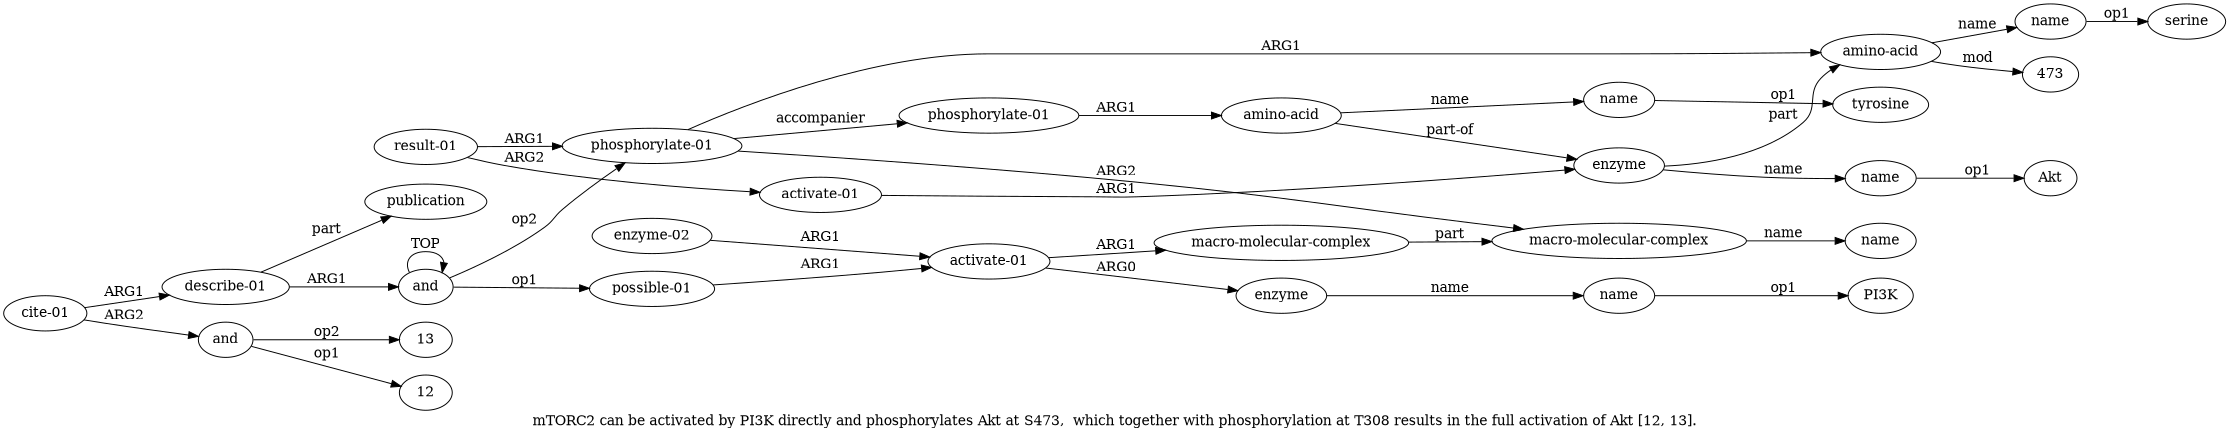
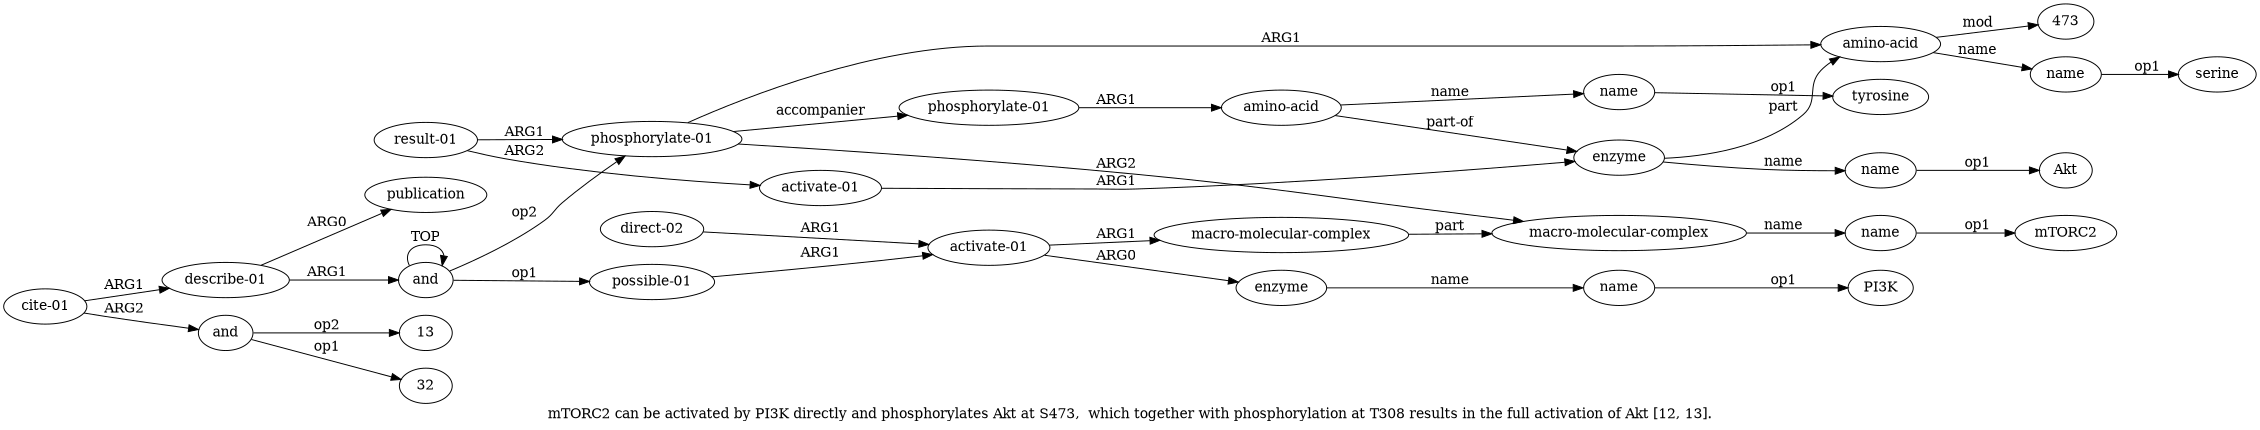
edge "describe-01" -> "publication": label "part" -> "ARG0"
node "mTORC2": added
node "enzyme-02": label "enzyme-02" -> "direct-02"
node "12": label "12" -> "32"
